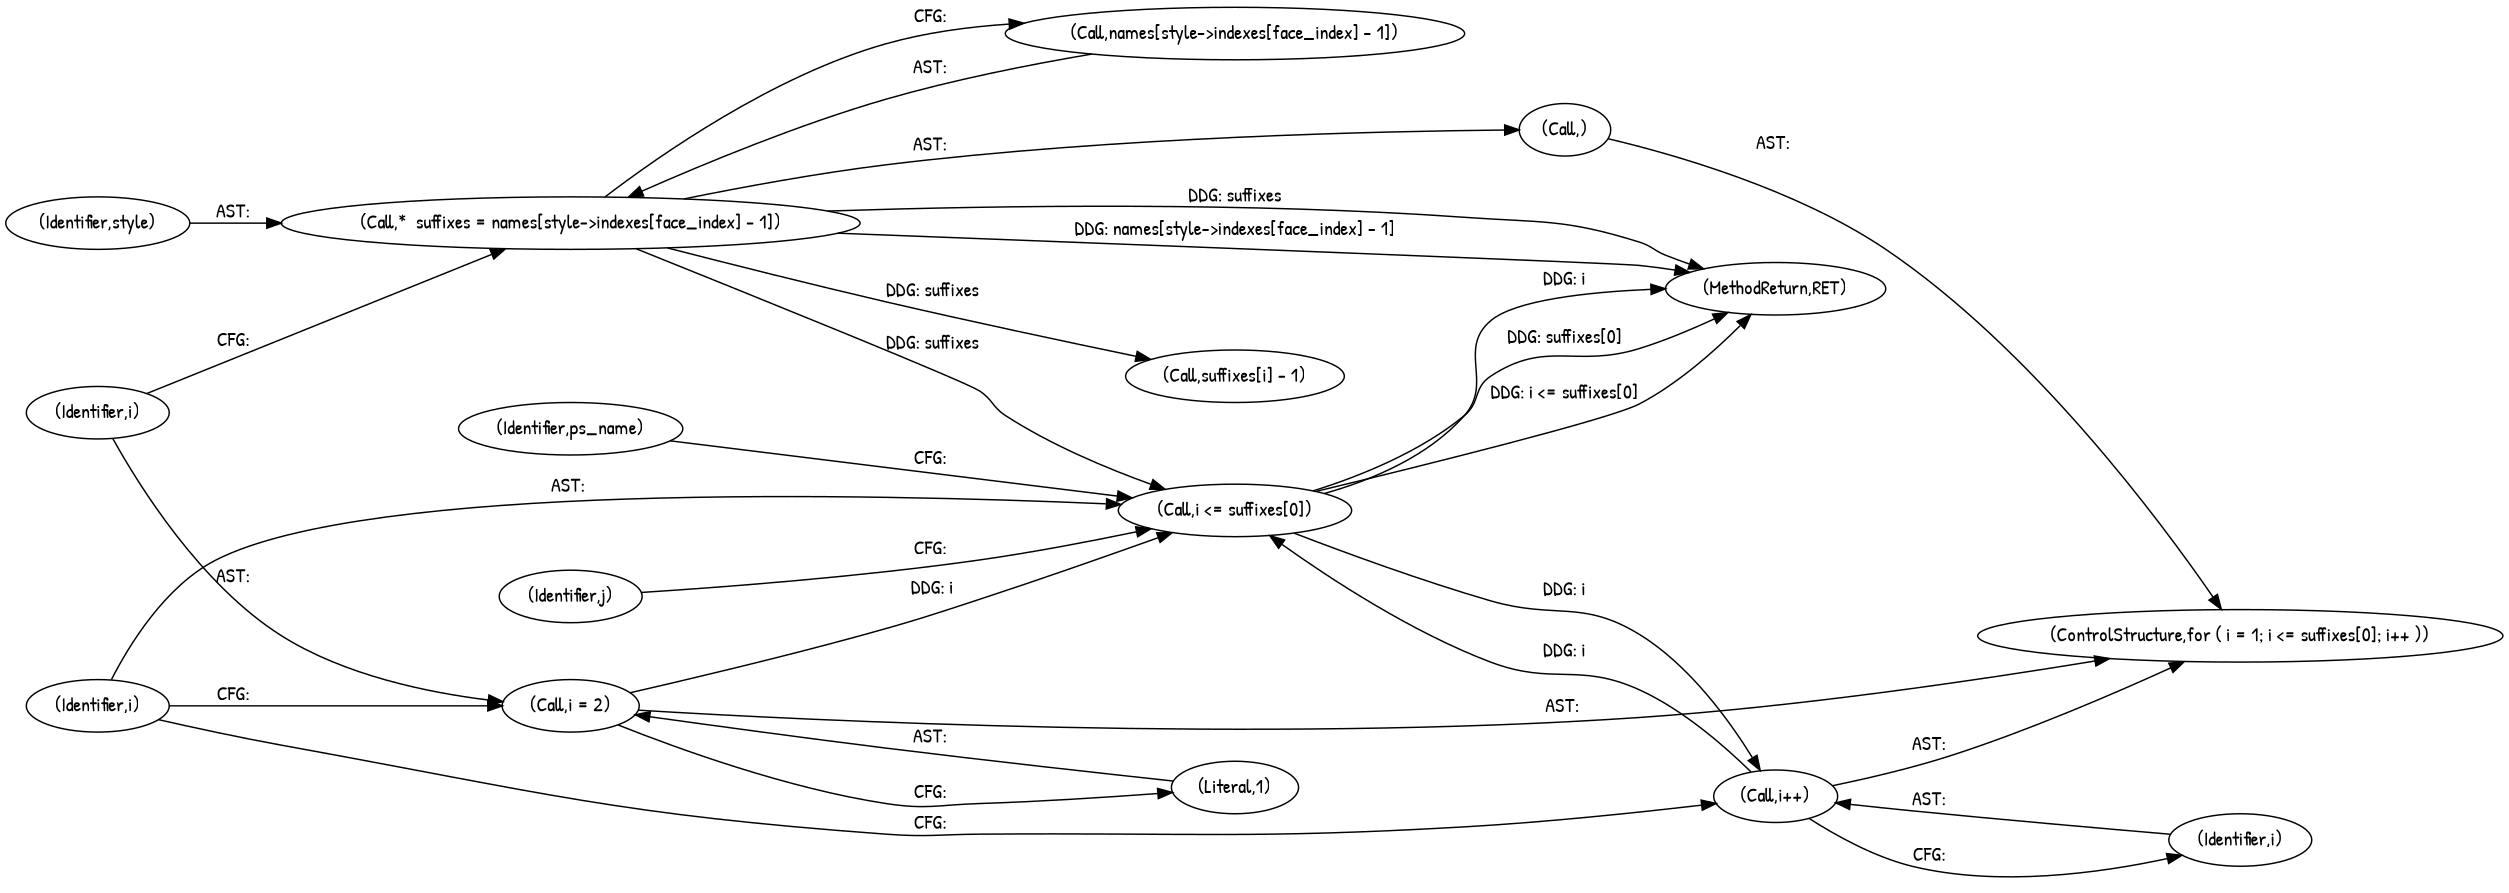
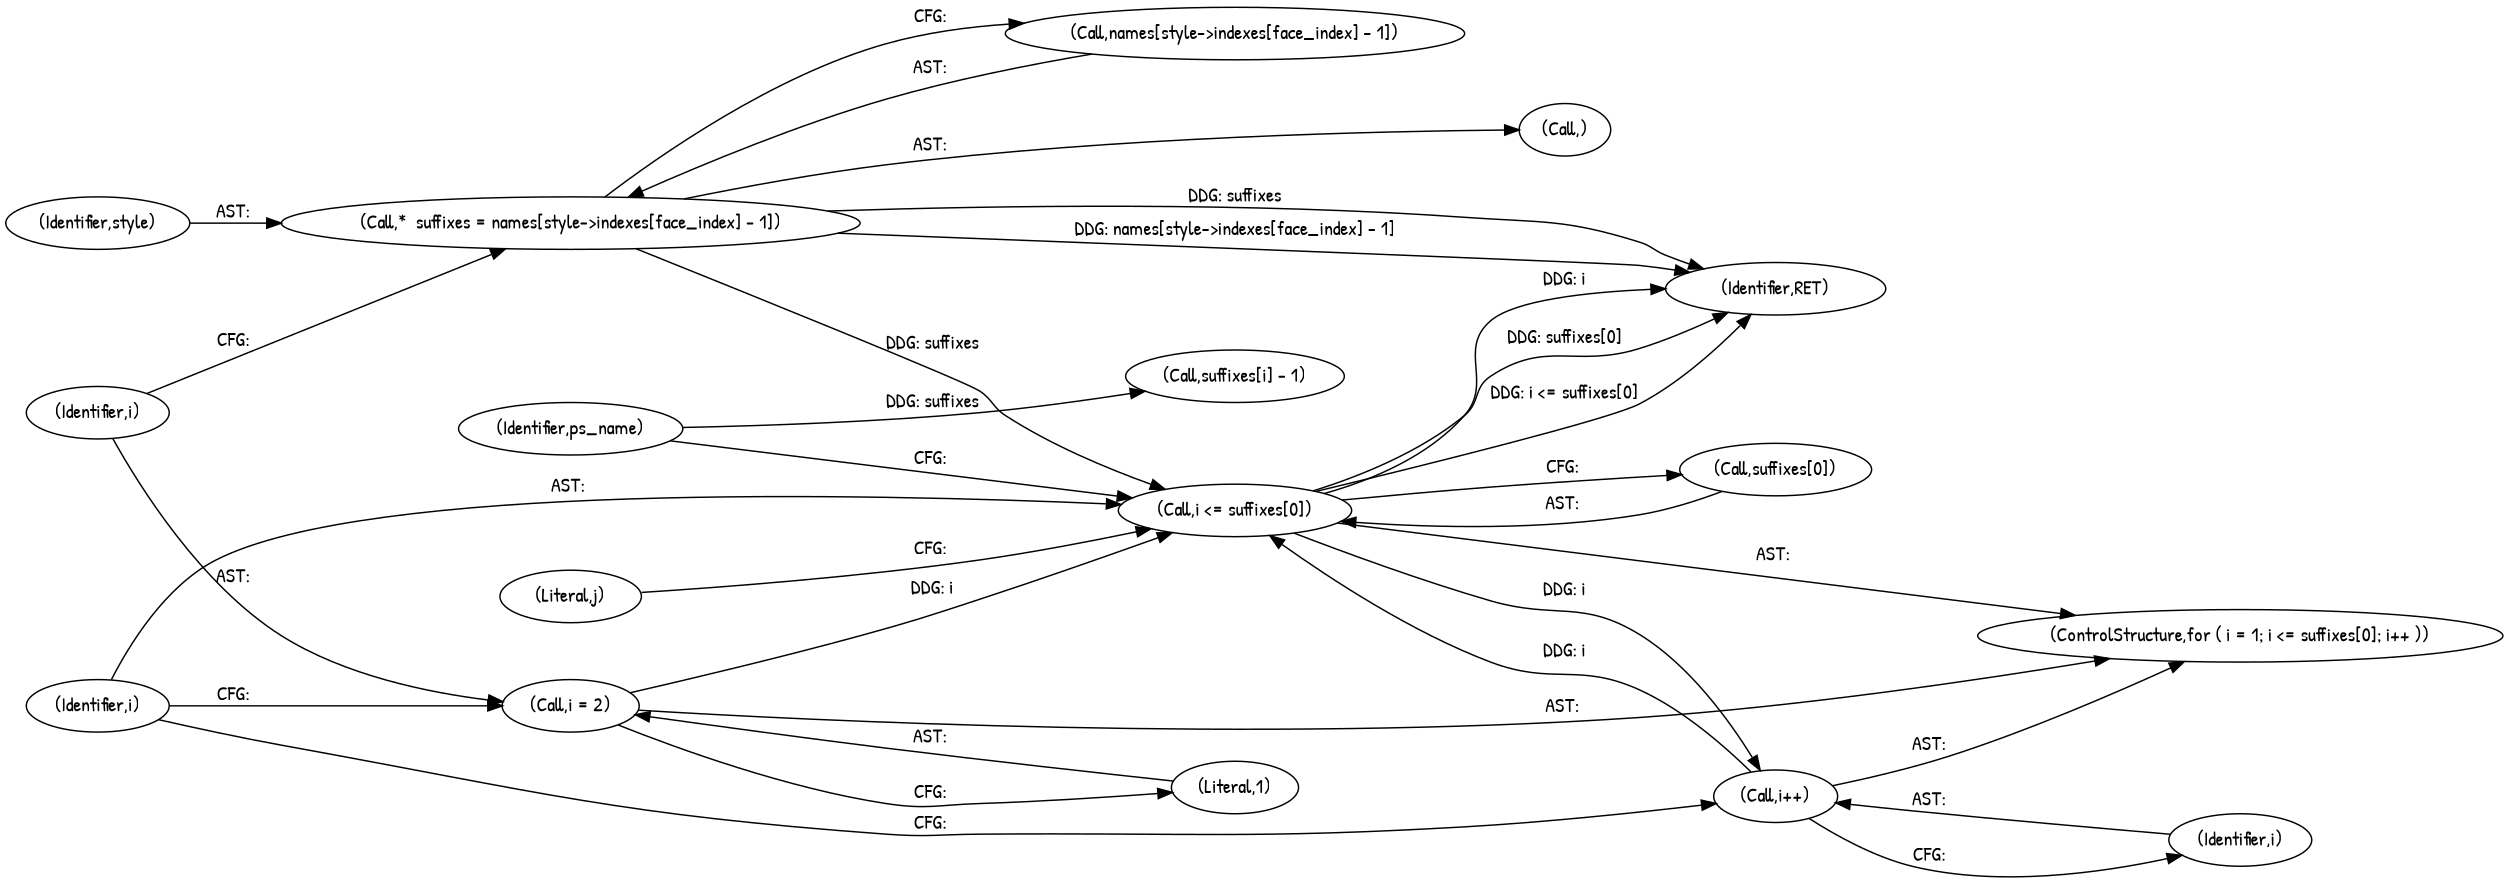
node "(MethodReturn,RET)": label "(MethodReturn,RET)" -> "(Identifier,RET)"
edge "(Call,)" -> "(ControlStructure,for ( i = 1; i <= suffixes[0]; i++ ))": now "(Call,i <= suffixes[0])" -> "(ControlStructure,for ( i = 1; i <= suffixes[0]; i++ ))"
edge "(Call,*  suffixes = names[style->indexes[face_index] - 1])" -> "(Call,suffixes[i] - 1)": now "(Identifier,ps_name)" -> "(Call,suffixes[i] - 1)"
node "(Call,suffixes[0])": added
node "(Identifier,j)": label "(Identifier,j)" -> "(Literal,j)"
